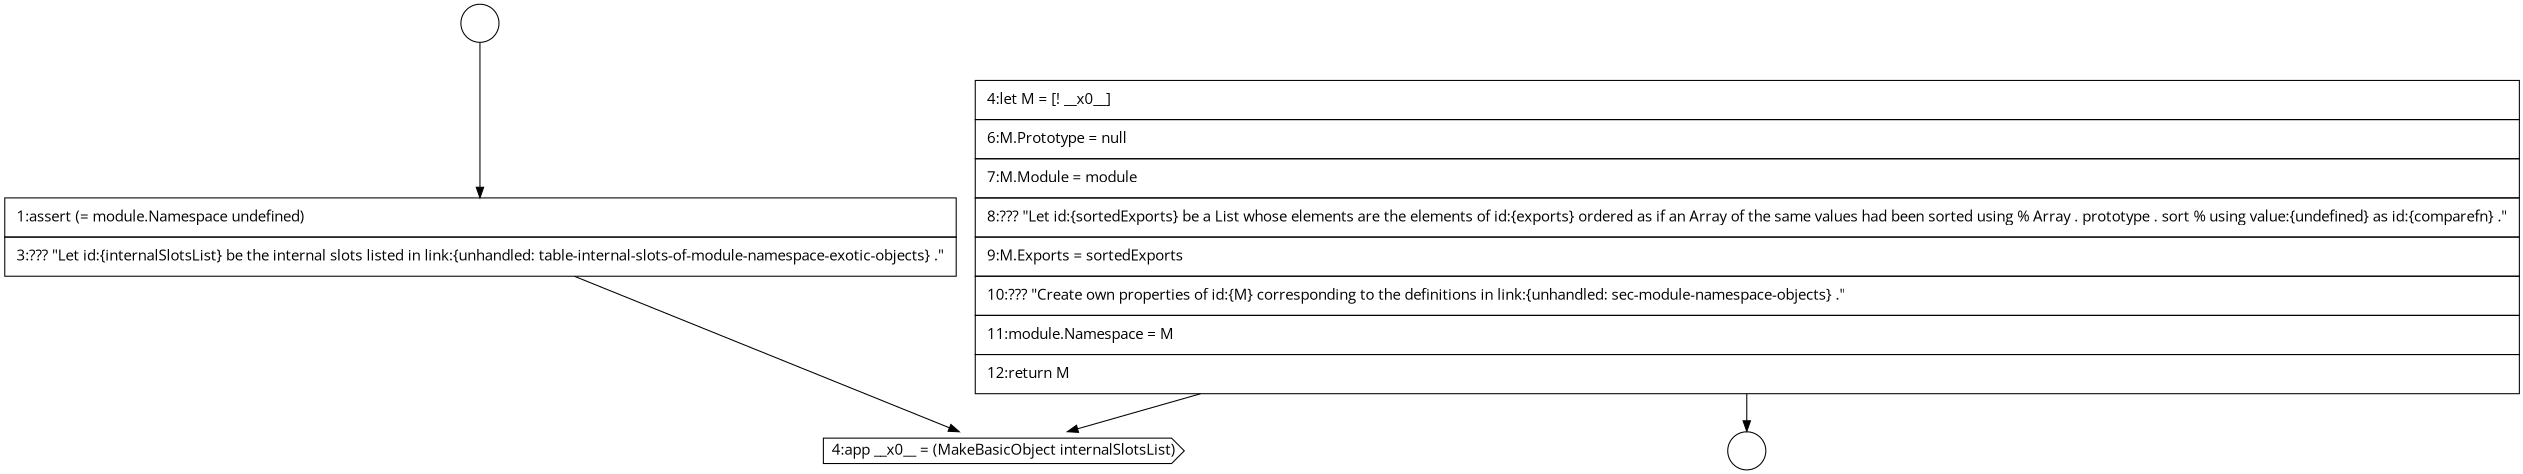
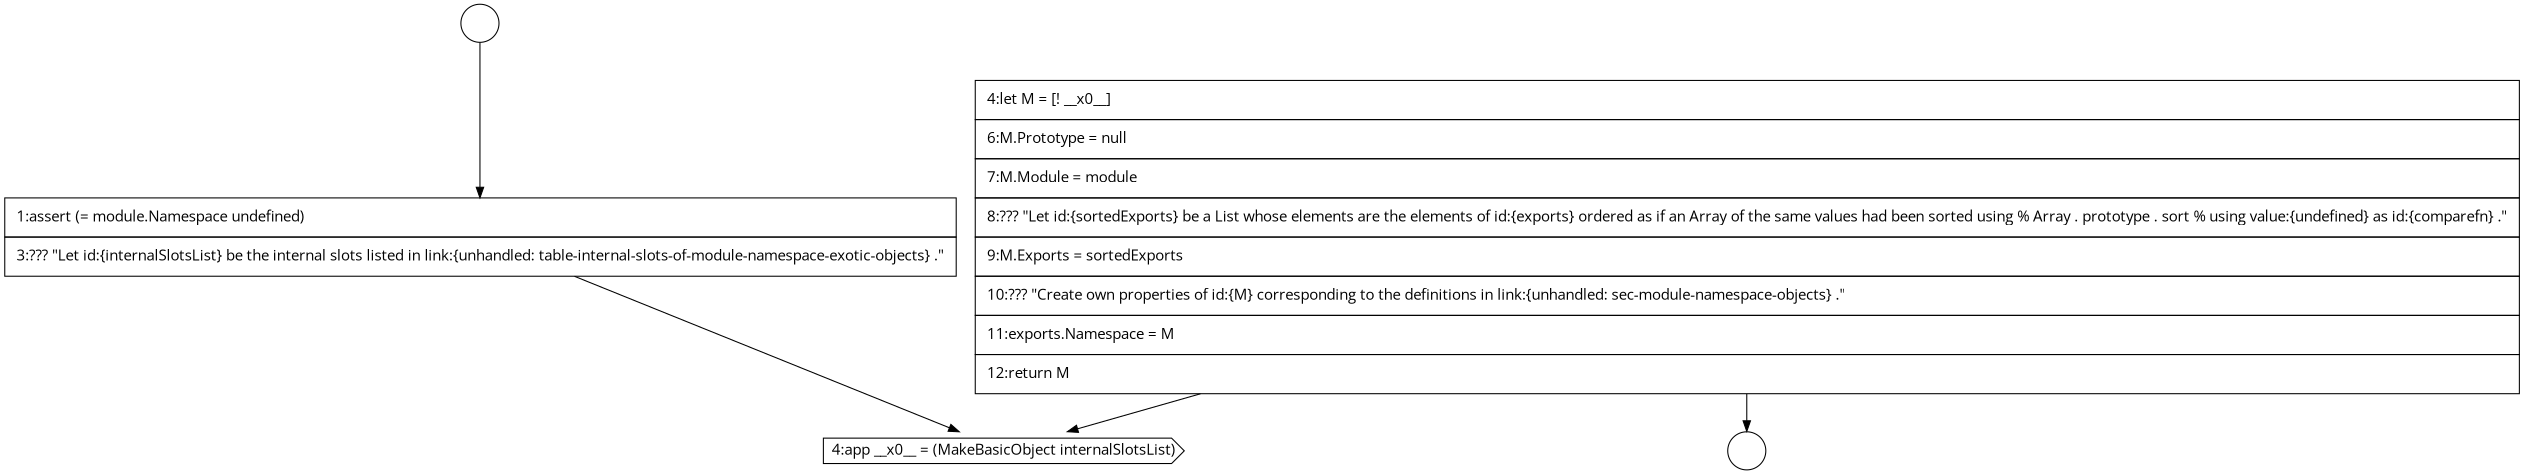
node "4:let M = [! __x0__]": text "11:module.Namespace = M" -> "11:exports.Namespace = M"
